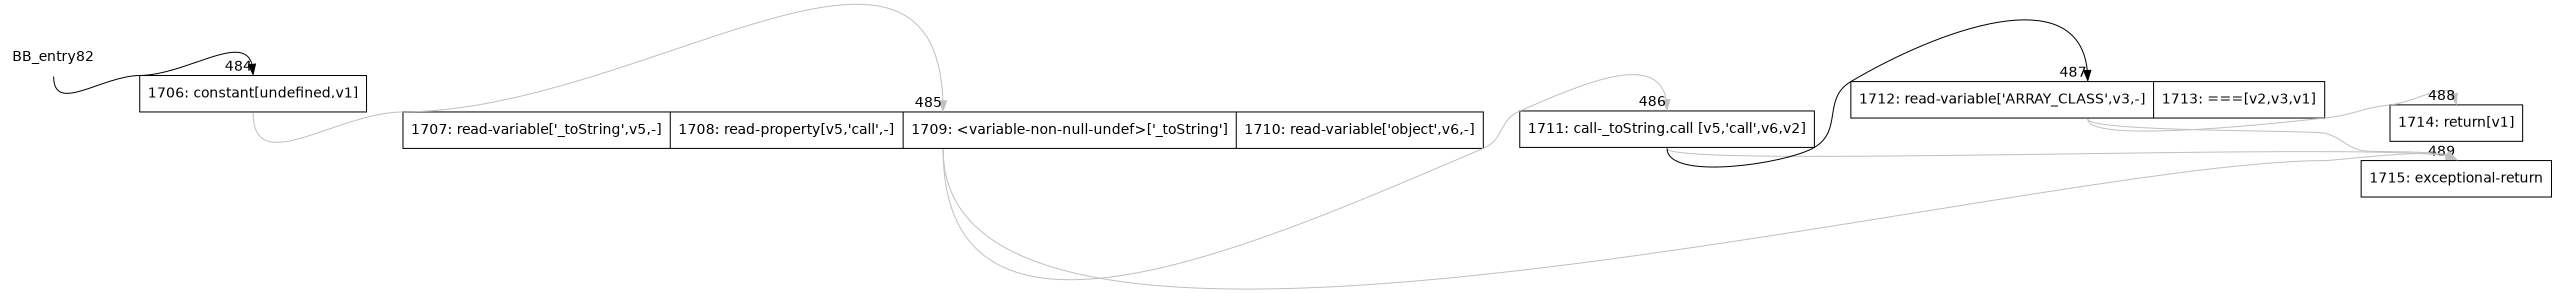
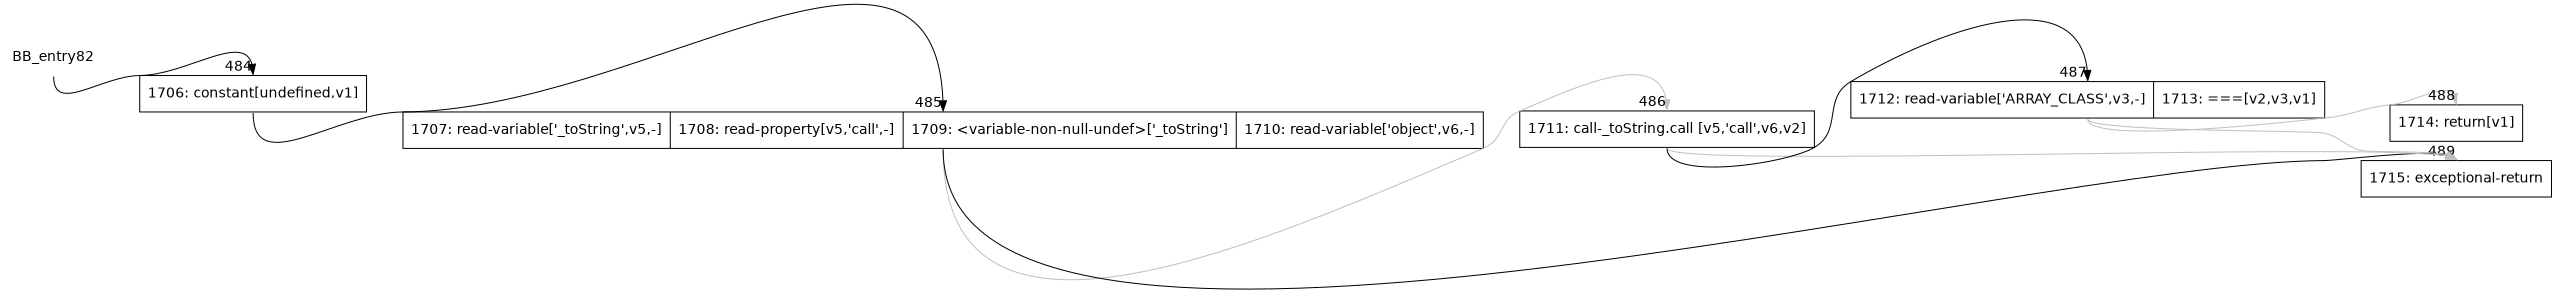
edge "1706: constant[undefined,v1]" -> "1707: read-variable['_toString',v5,-]": color gray -> black
edge "1707: read-variable['_toString',v5,-]" -> "1715: exceptional-return": color gray -> black
